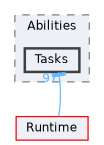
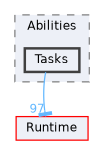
edge "Runtime" -> "Tasks": reversed
